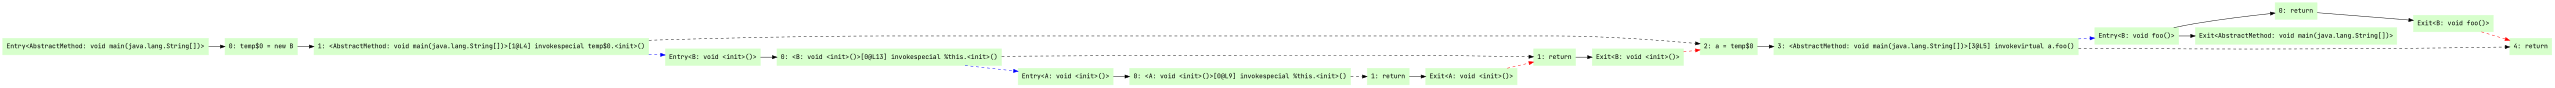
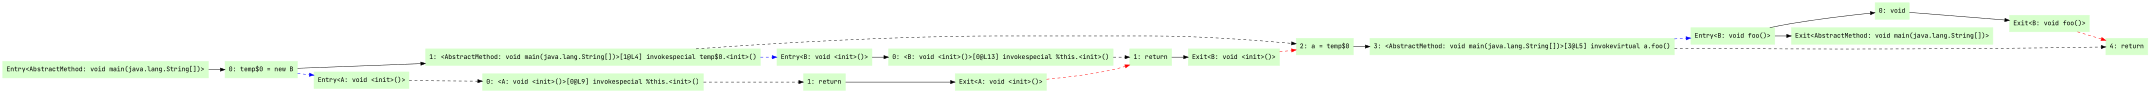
node "0: return": label "0: return" -> "0: void"
edge "0: <B: void <init>()>[0@L13] invokespecial %this.<init>()" -> "Entry<A: void <init>()>": now "0: temp$0 = new B" -> "Entry<A: void <init>()>"
edge "Entry<A: void <init>()>" -> "0: <A: void <init>()>[0@L9] invokespecial %this.<init>()": style solid -> dashed
